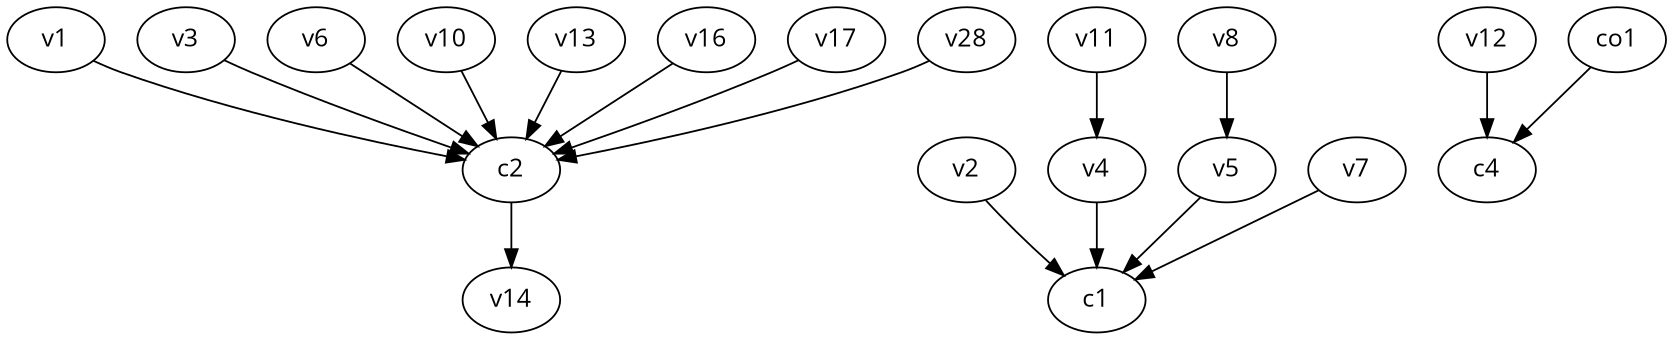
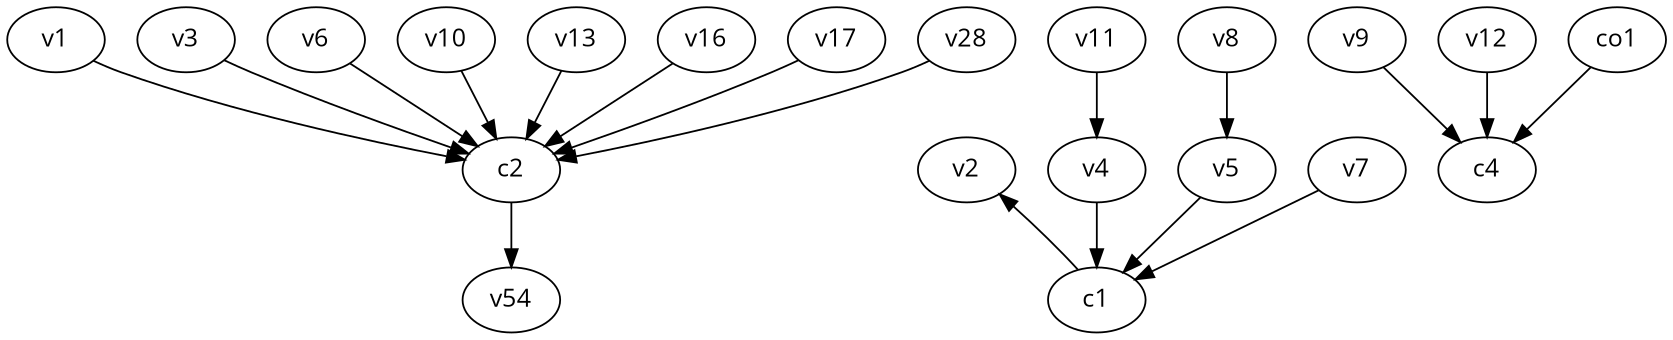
node "v9": added
edge "v2" -> "c1": reversed
node "v14": label "v14" -> "v54"
